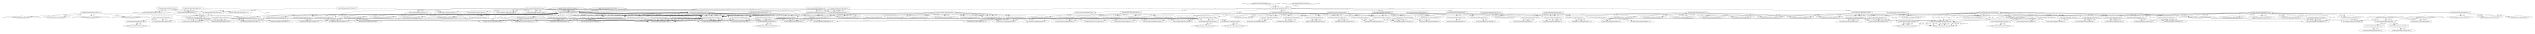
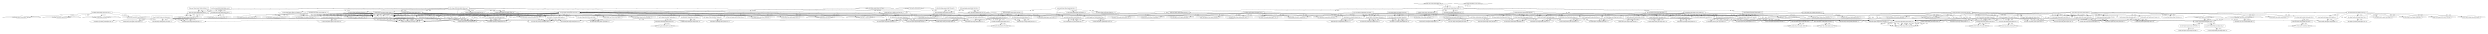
edge "'397ebb85c916164a711ff31b9b0581f0_P'" -> "'80bf997d19fe7a2e7fc53f047be34fc6_P'": now "'2b31f9af28697a2bff459d0dc0498353_P'" -> "'80bf997d19fe7a2e7fc53f047be34fc6_P'"
node "'8897e4e3bd1572d8df19558dc661aaa8_F1'": removed
